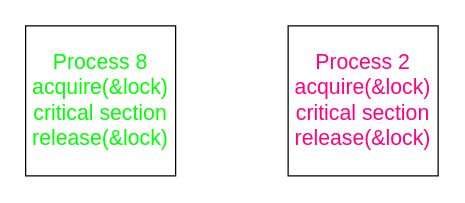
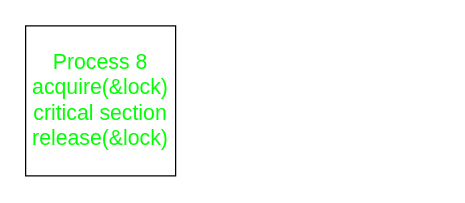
node "Process 2 acquire(&lock) critical section release(&lock)": removed
